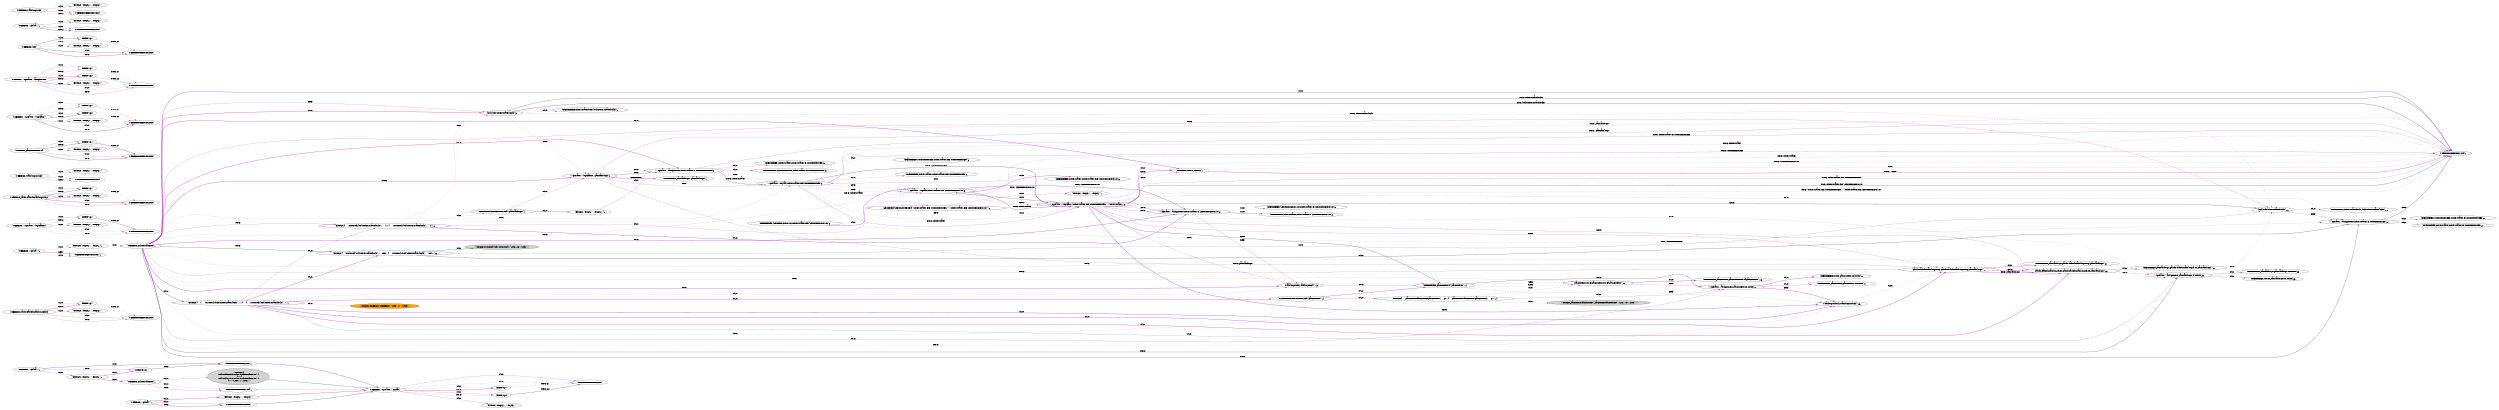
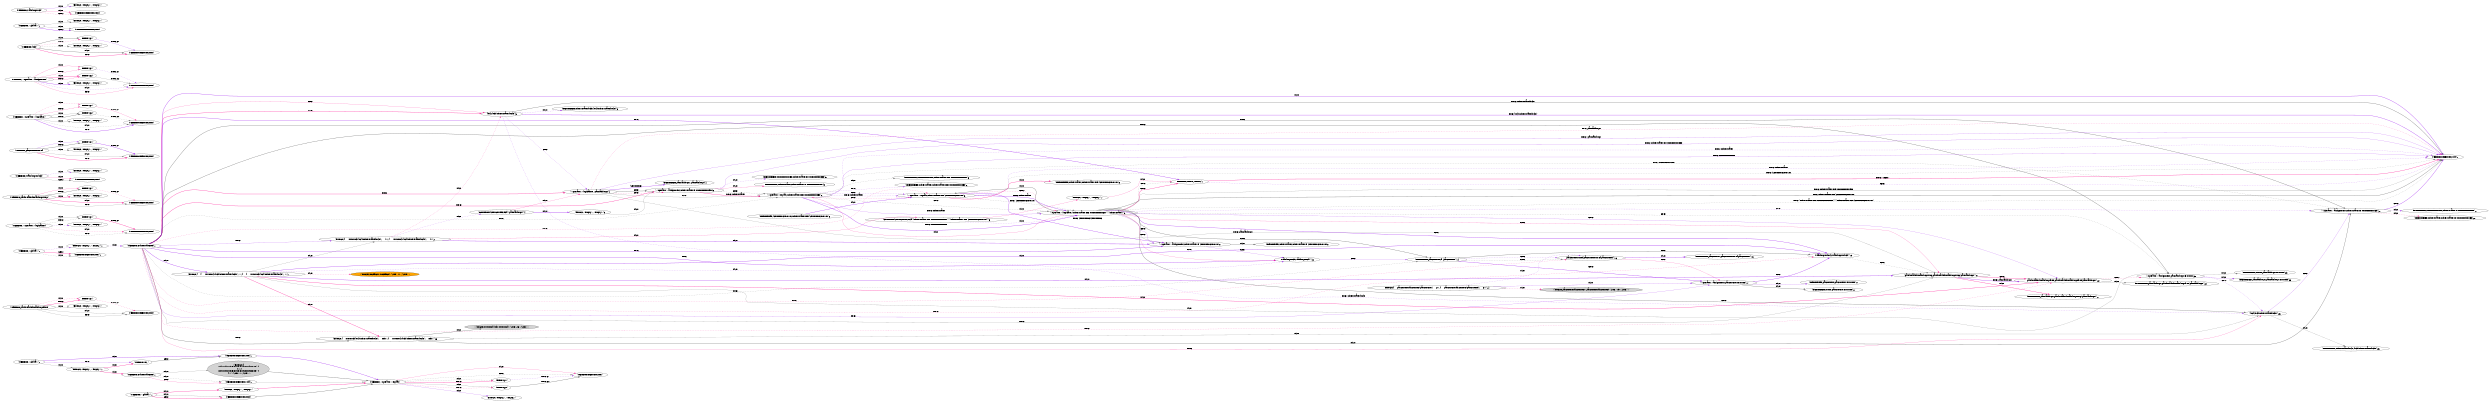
edge "(<operator>.equals,mixer_state_ == SHUTTING_DOWN)" -> "(<operator>.assignment,mixer_state_ = SHUTTING_DOWN)": label "DDG: SHUTTING_DOWN" -> "DDG: SHUTTING_SHUTTING"
node "(IDENTIFIER,SHUTTING_DOWN,mixer_state_ = SHUTTING_DOWN)": removed
edge "(IDENTIFIER,pa_context_,if (pa_context_))" -> "(<operator>.assignment,pa_context_ = NULL)": color gray40 -> purple
edge "(<operator>.assignment,pa_context_ = NULL)" -> "(IDENTIFIER,NULL,pa_context_ = NULL)": color deeppink -> gray40
edge "(IDENTIFIER,pa_context_,if (pa_context_))" -> "(MainloopUnlock,MainloopUnlock())": style dashed -> bold
node "(CONTROL_STRUCTURE,IF,if (pa_context_))": removed
